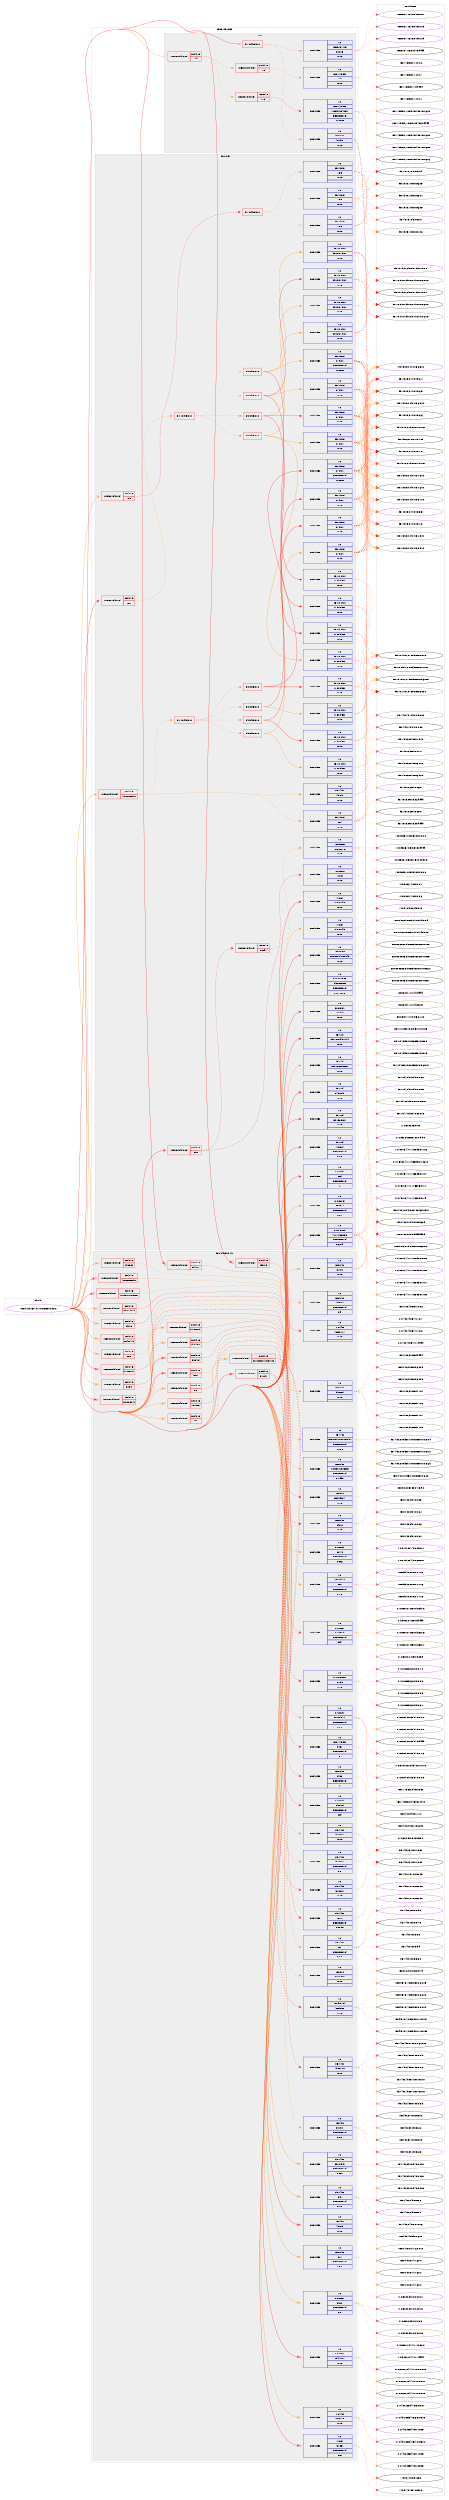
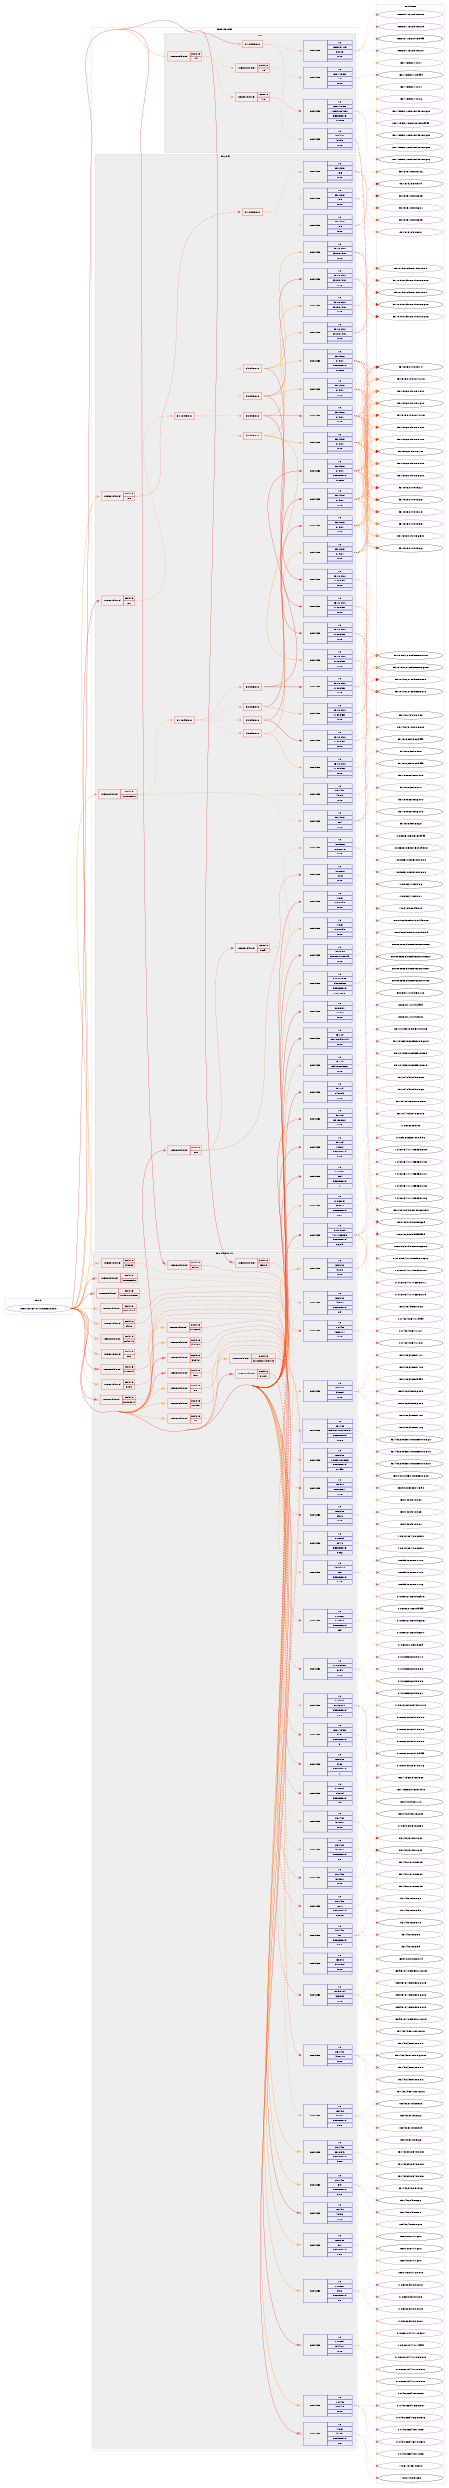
node "info-lang/python-3.6.3-r1": label "info-lang/python-3.6.3-r1" -> "dev-lang/python-3.6.3-r1"
node "net-misc/ofono-1.16": removed
